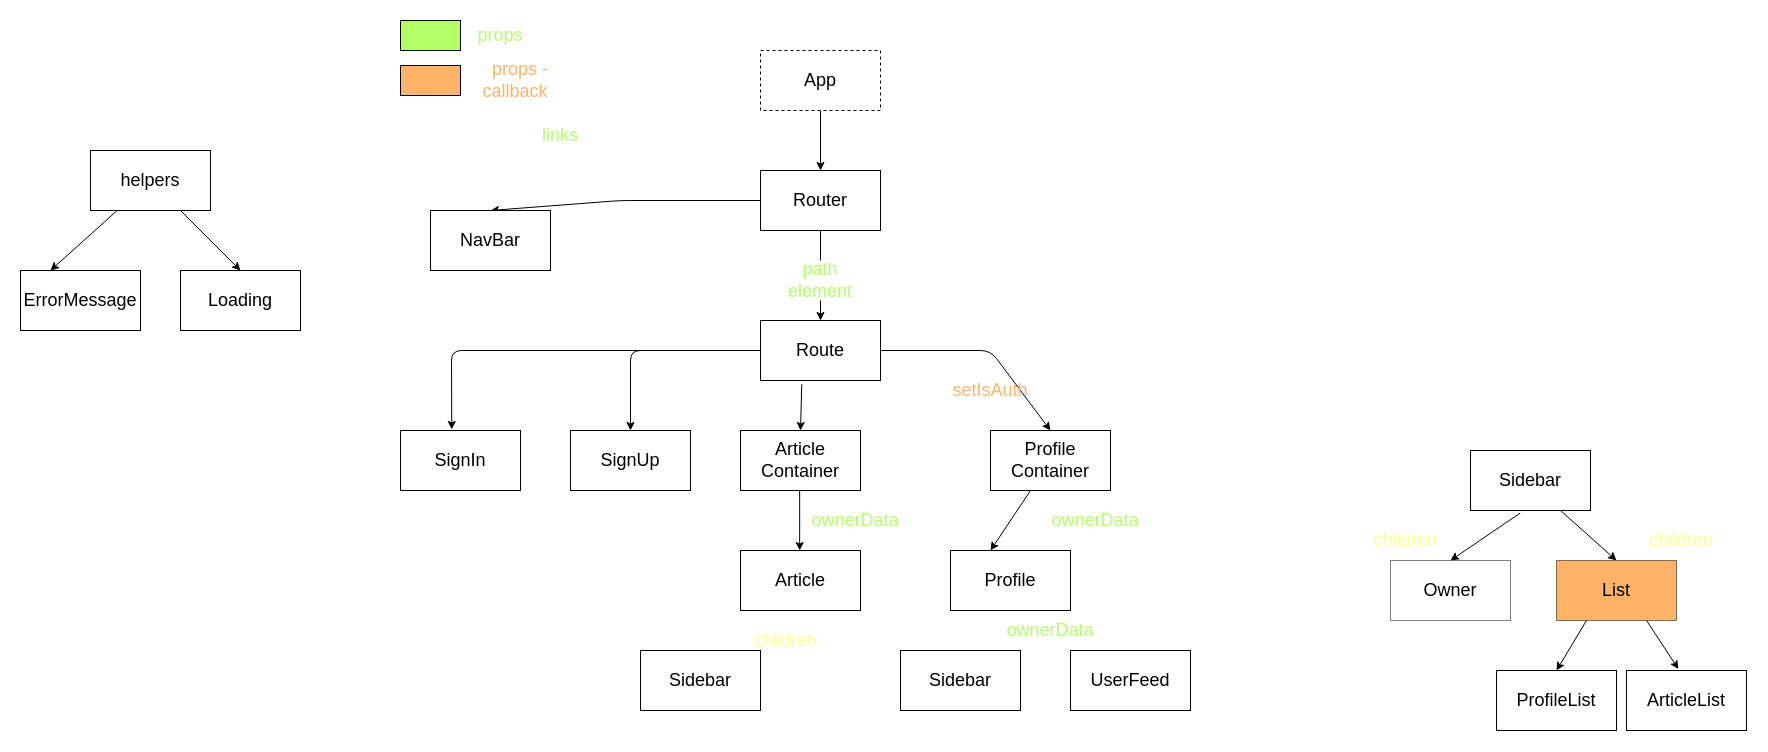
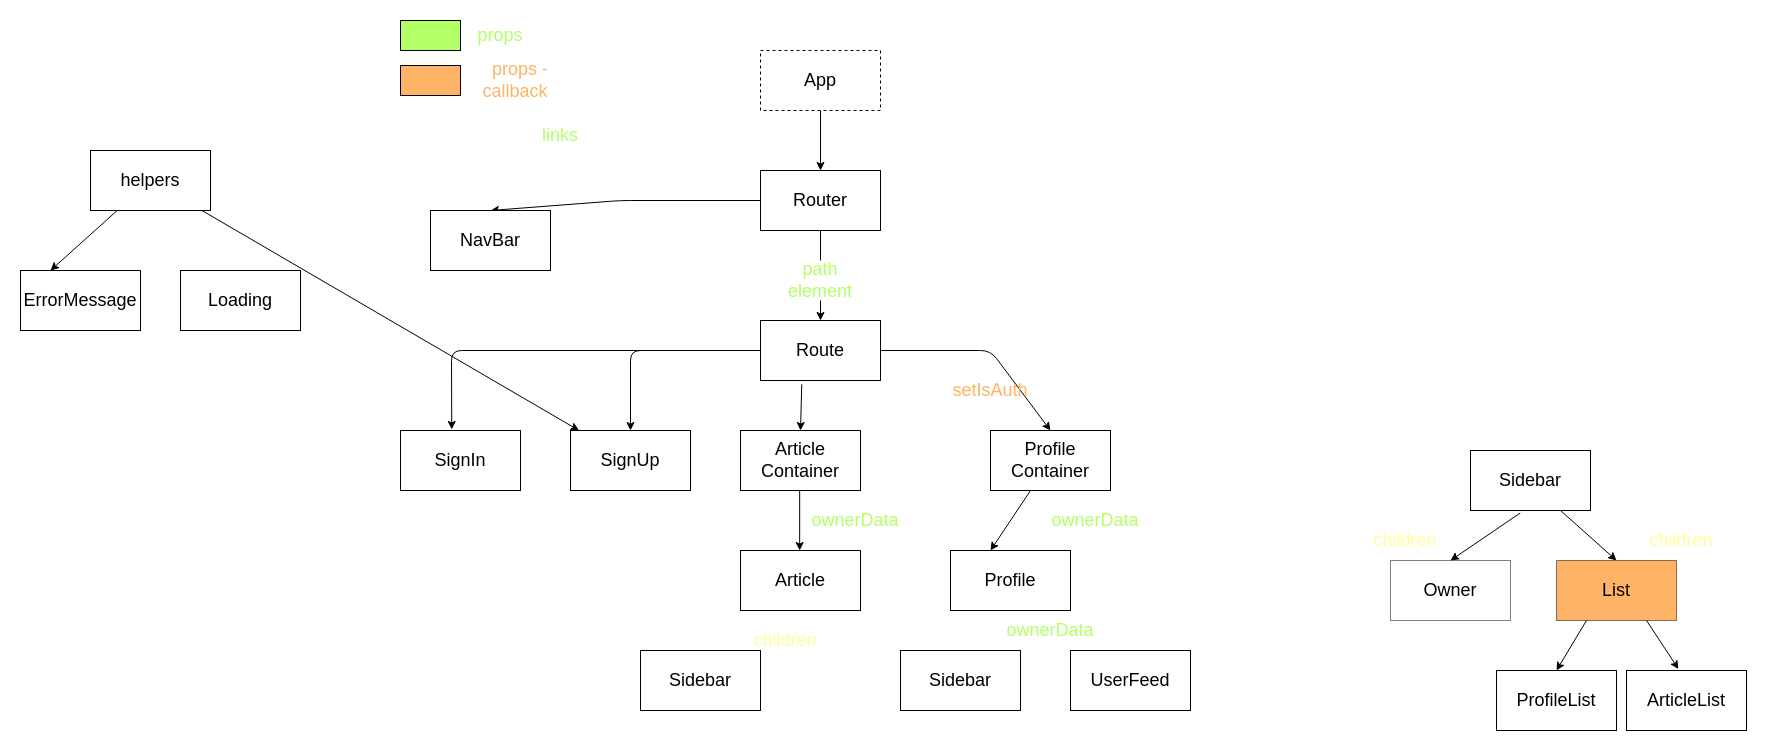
edge "helpers" -> "Loading": now "helpers" -> "SignUp"
